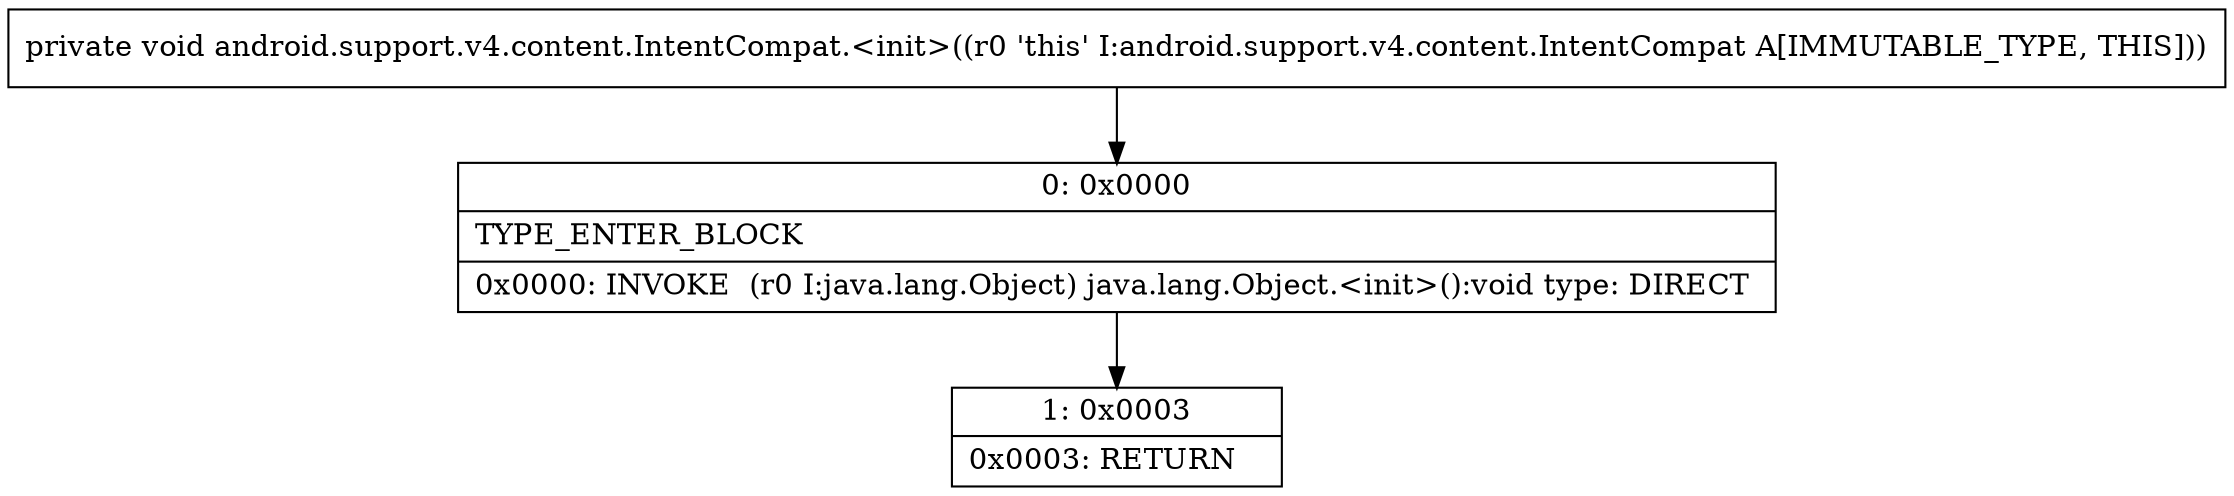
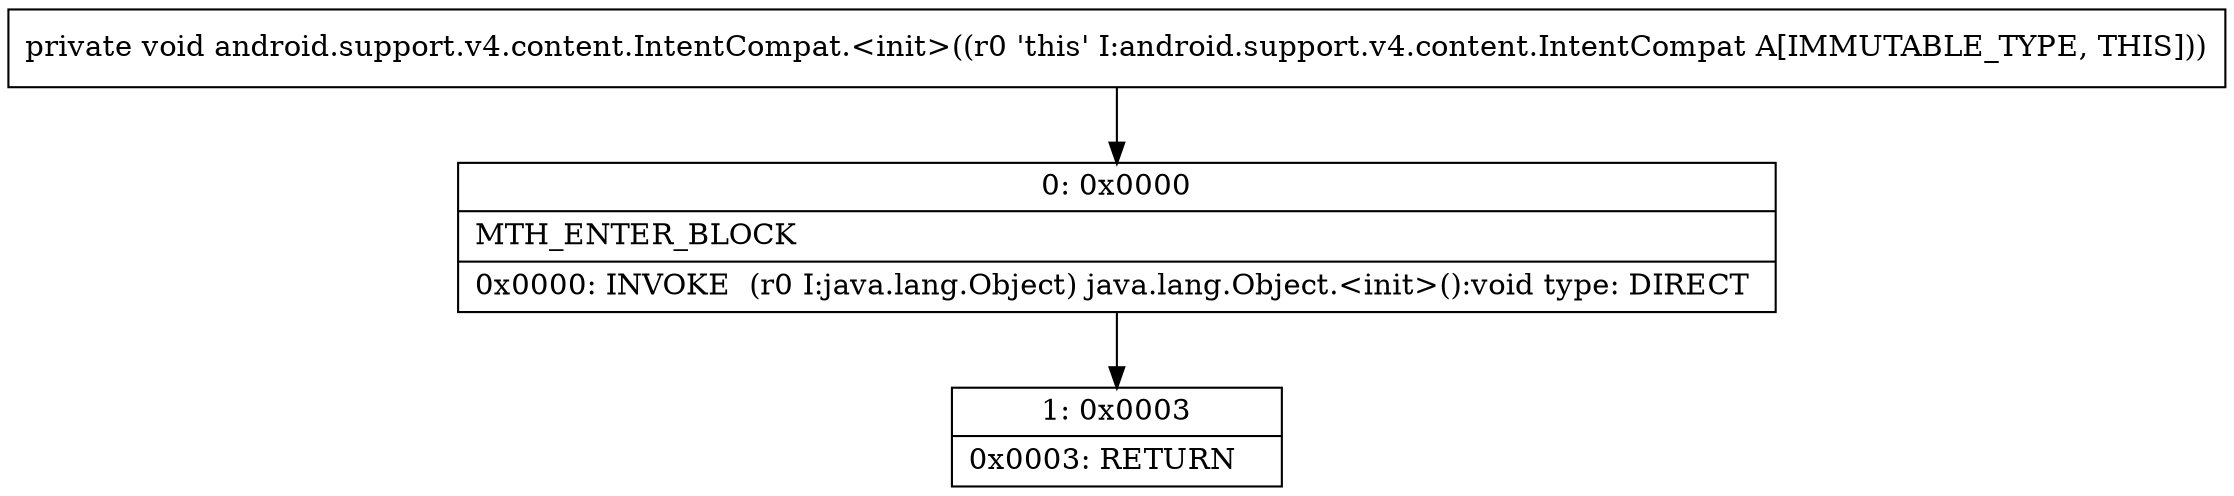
node "0: 0x0000": text "TYPE_ENTER_BLOCK" -> "MTH_ENTER_BLOCK"
